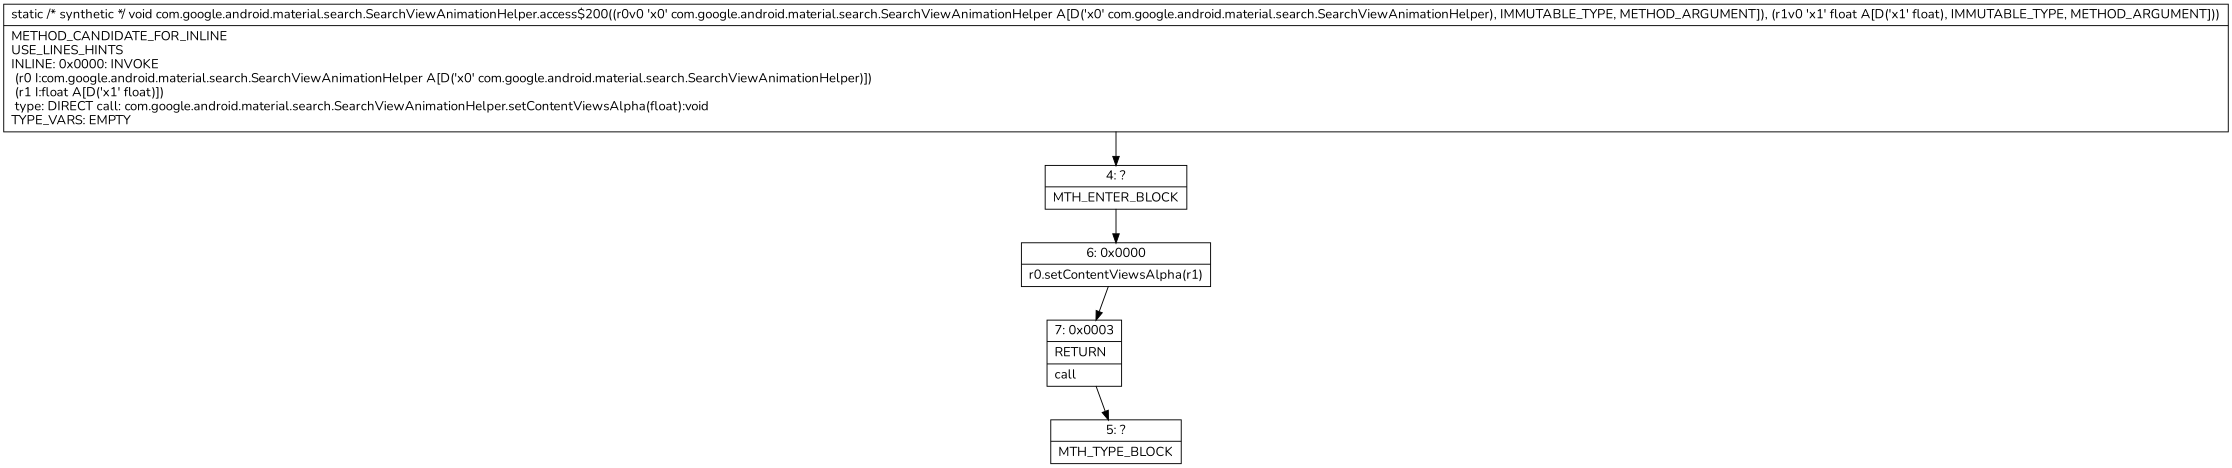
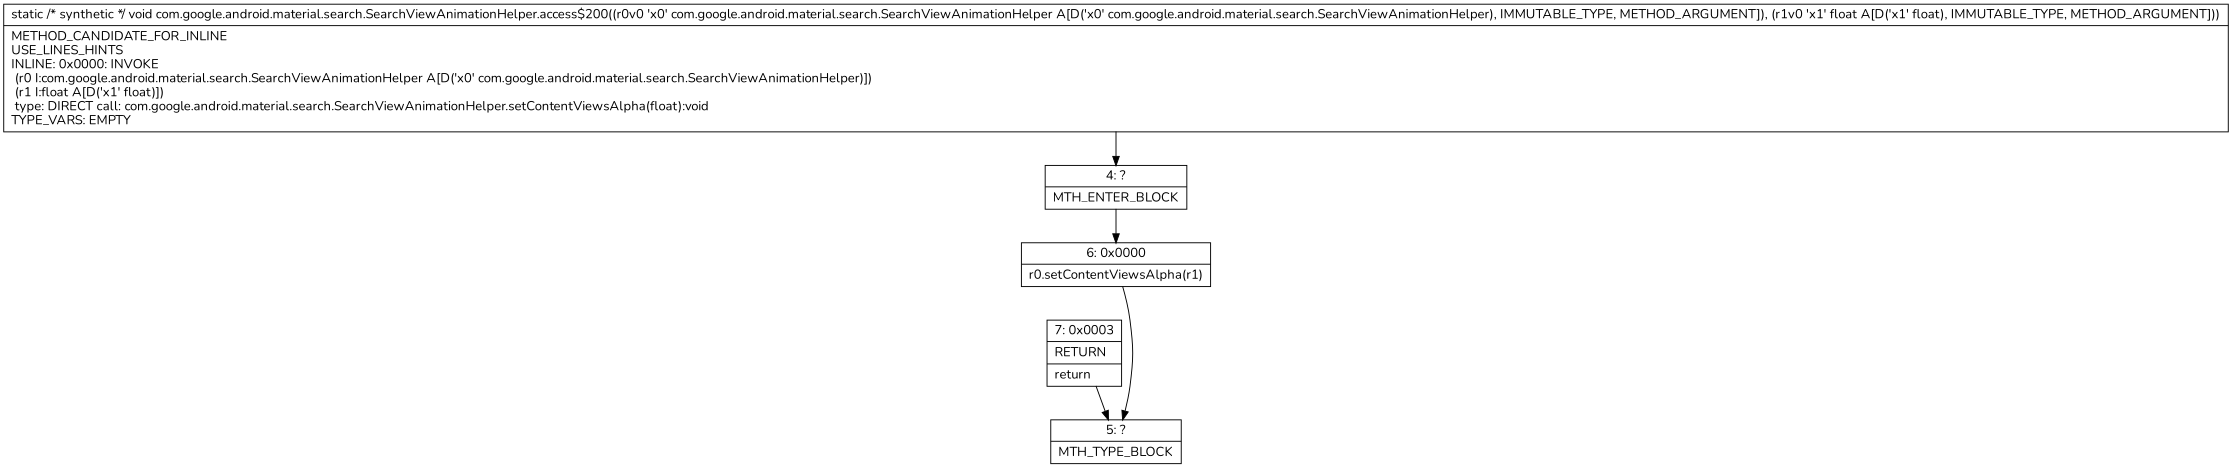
edge "6: 0x0000" -> "7: 0x0003": now "6: 0x0000" -> "5: ?"
node "7: 0x0003": text "call" -> "return"
